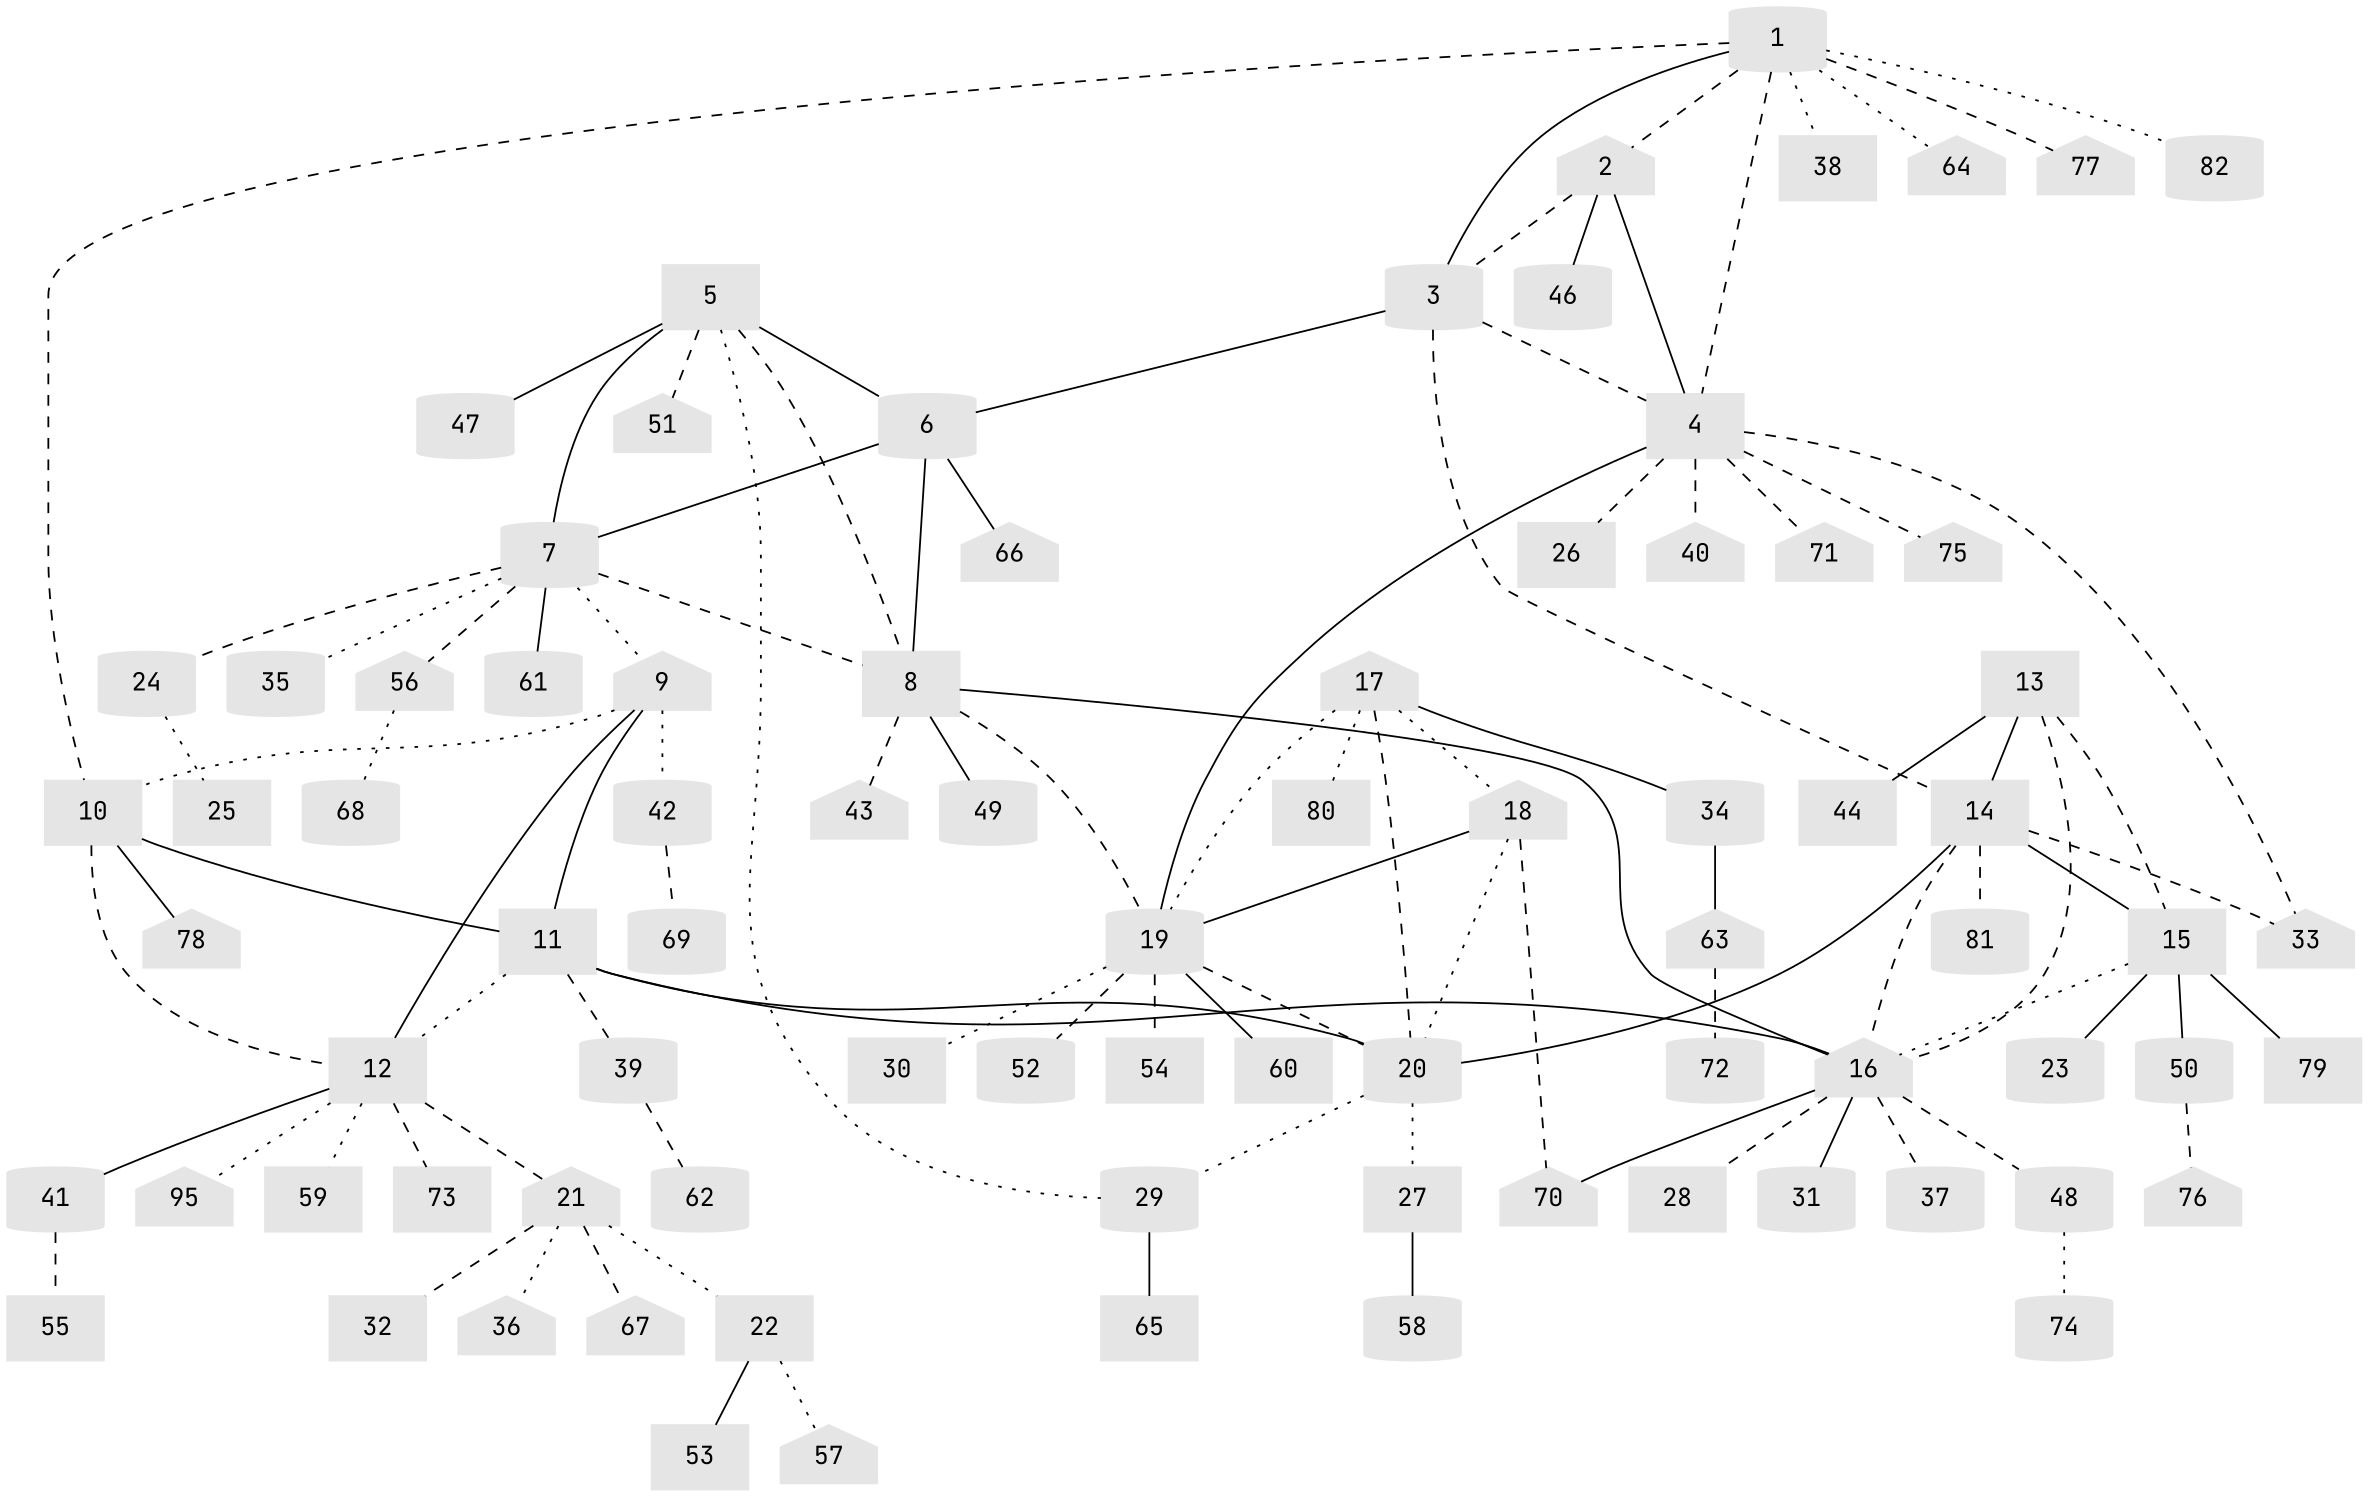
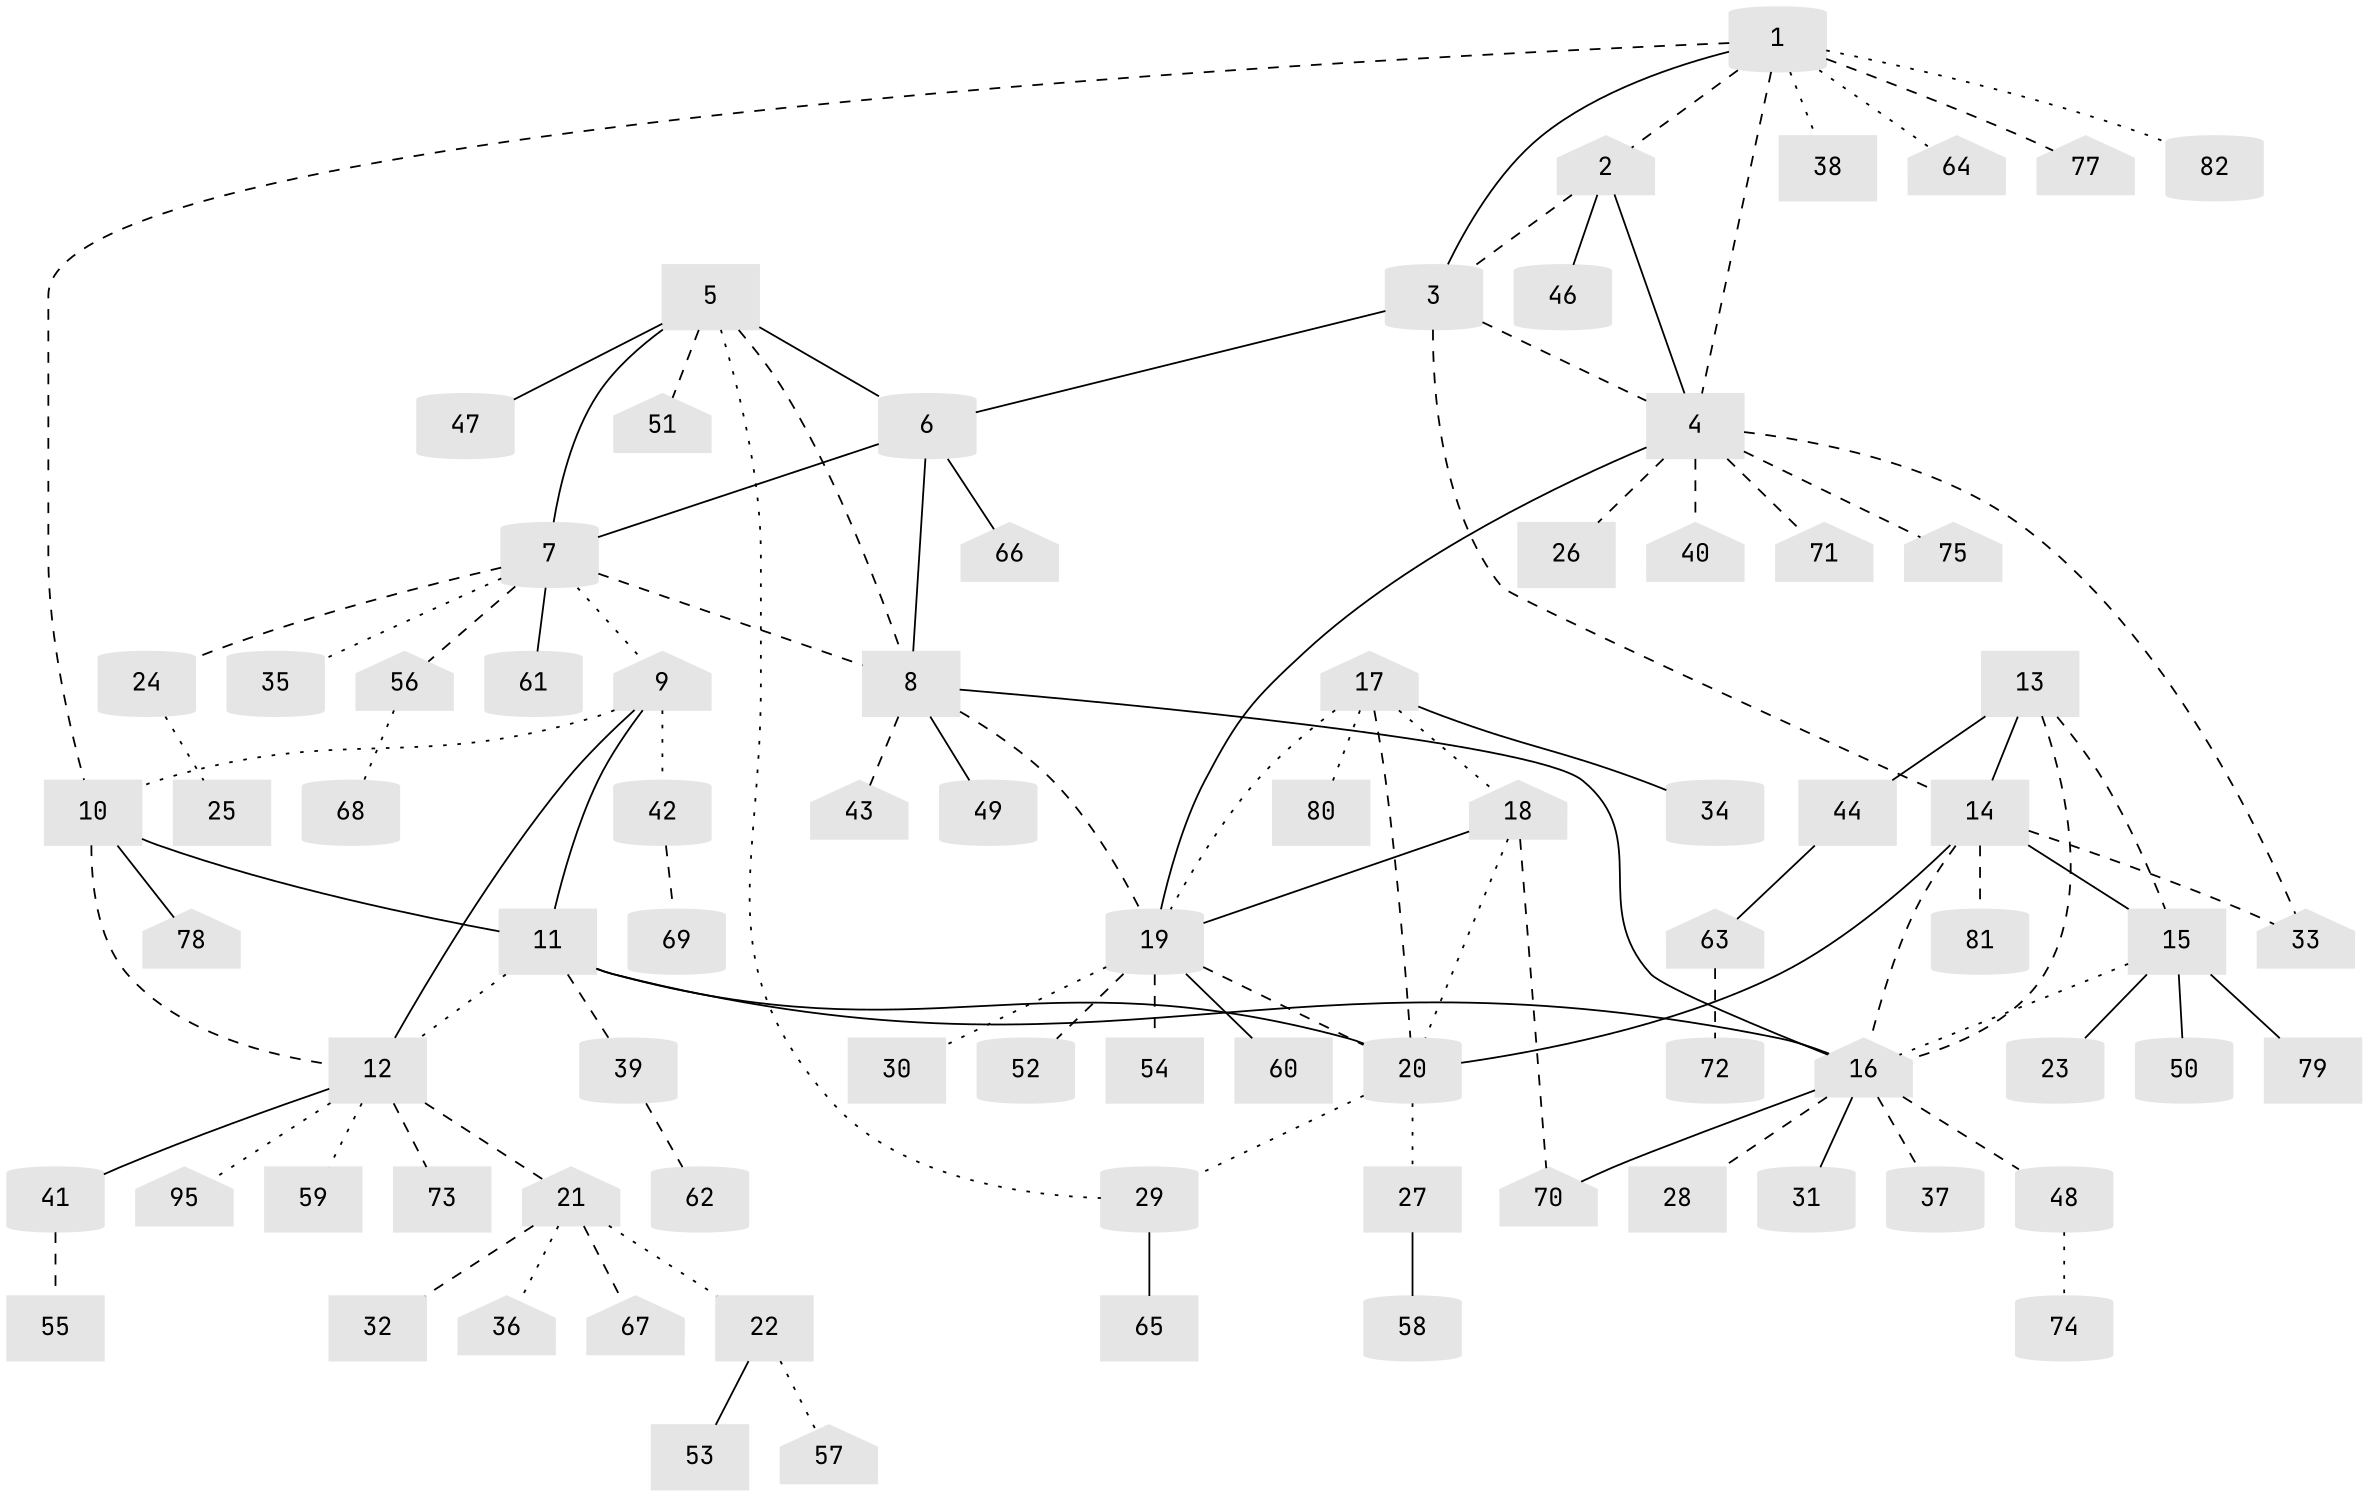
edge "34" -- "63": now "44" -- "63"
node "76": removed
